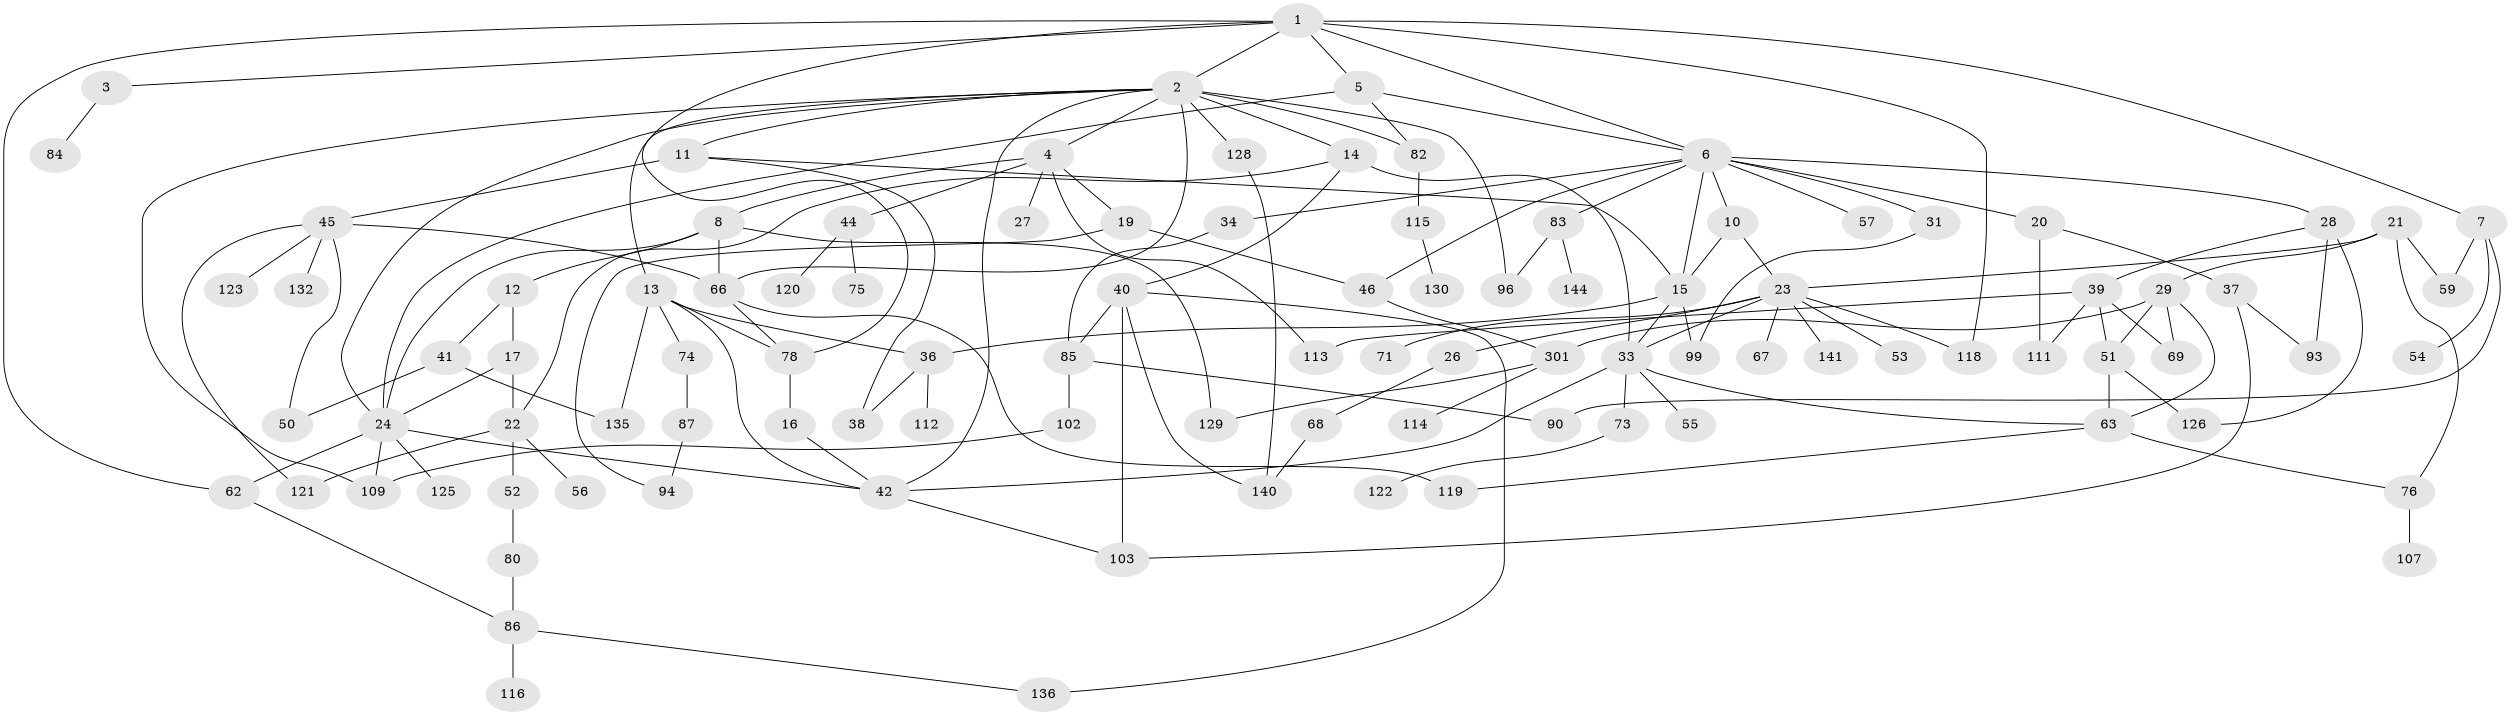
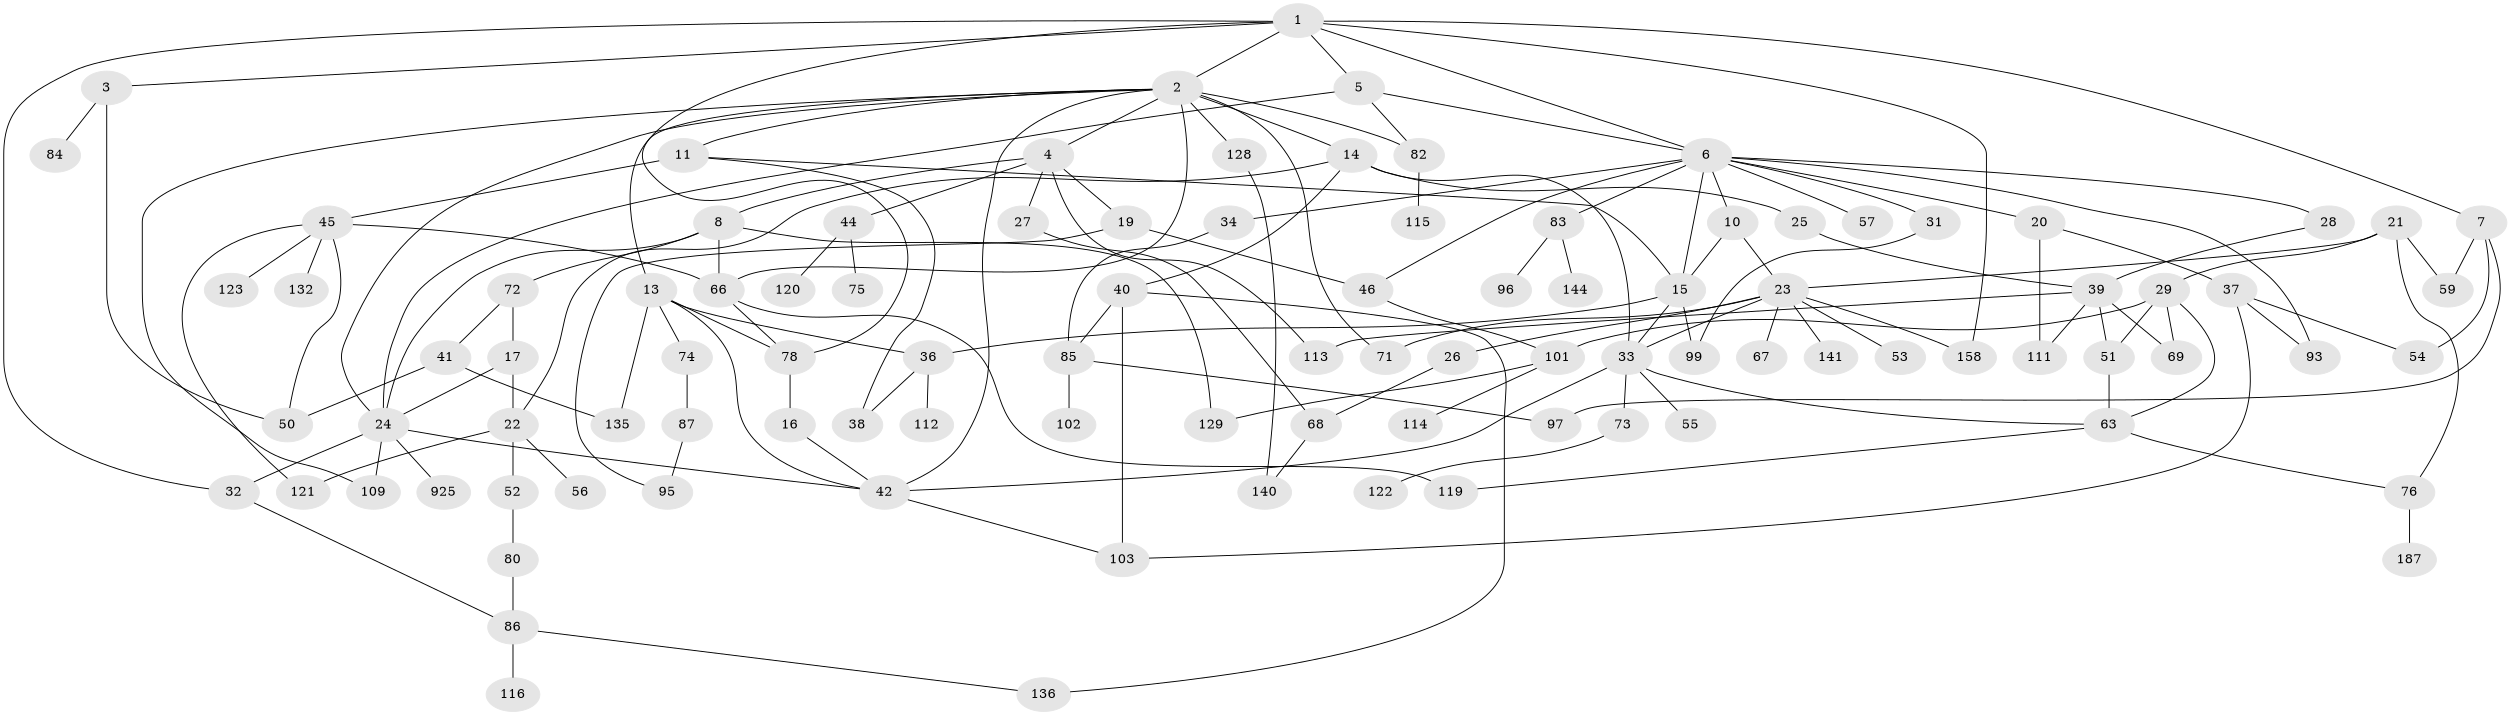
edge "2" -- "96": now "2" -- "71"
node "25": added
edge "27" -- "68": added
node "12": label "12" -> "72"
node "130": removed
edge "28" -- "93": now "6" -- "93"
edge "3" -- "50": added
edge "37" -- "54": added
node "301": label "301" -> "101"
node "118": label "118" -> "158"
edge "40" -- "140": removed
node "90": label "90" -> "97"
node "126": removed
edge "102" -- "109": removed
node "62": label "62" -> "32"
node "125": label "125" -> "925"
node "94": label "94" -> "95"
node "107": label "107" -> "187"
